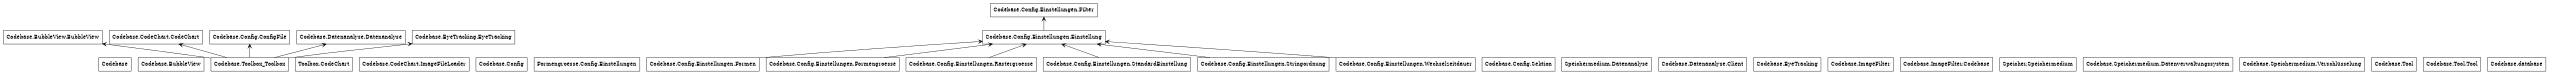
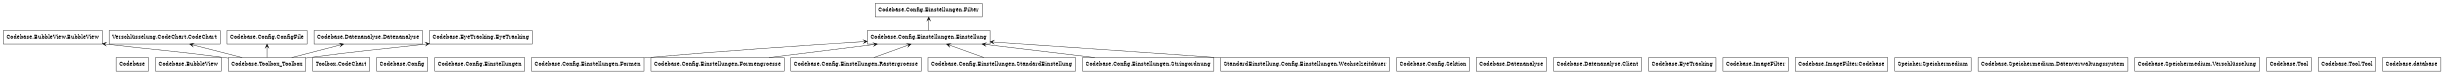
node "Codebase.CodeChart.CodeChart": label "Codebase.CodeChart.CodeChart" -> "Verschlüsselung.CodeChart.CodeChart"
node "Codebase.CodeChart.ImageFileLoader": removed
node "Formengroesse.Config.Einstellungen": label "Formengroesse.Config.Einstellungen" -> "Codebase.Config.Einstellungen"
node "Codebase.Config.Einstellungen.Wechselzeitdauer": label "Codebase.Config.Einstellungen.Wechselzeitdauer" -> "StandardEinstellung.Config.Einstellungen.Wechselzeitdauer"
node "Speichermedium.Datenanalyse": label "Speichermedium.Datenanalyse" -> "Codebase.Datenanalyse"
